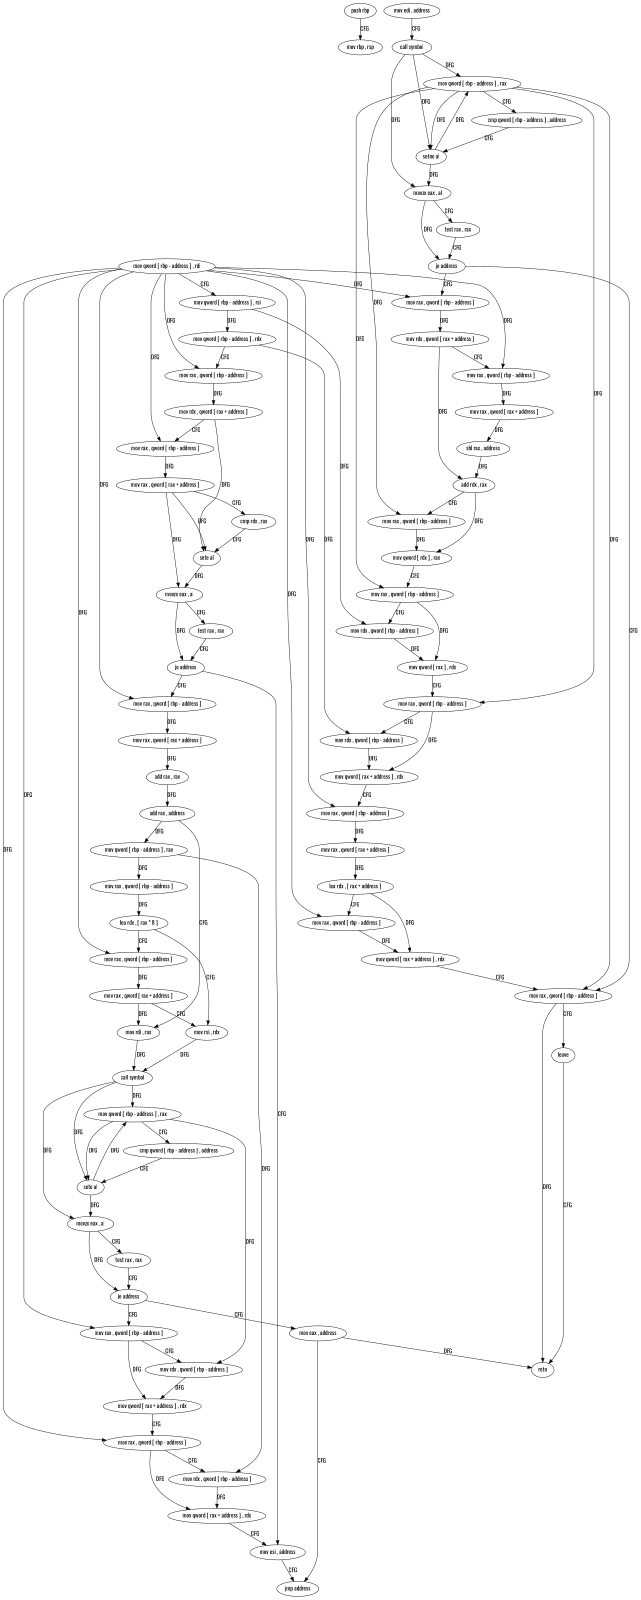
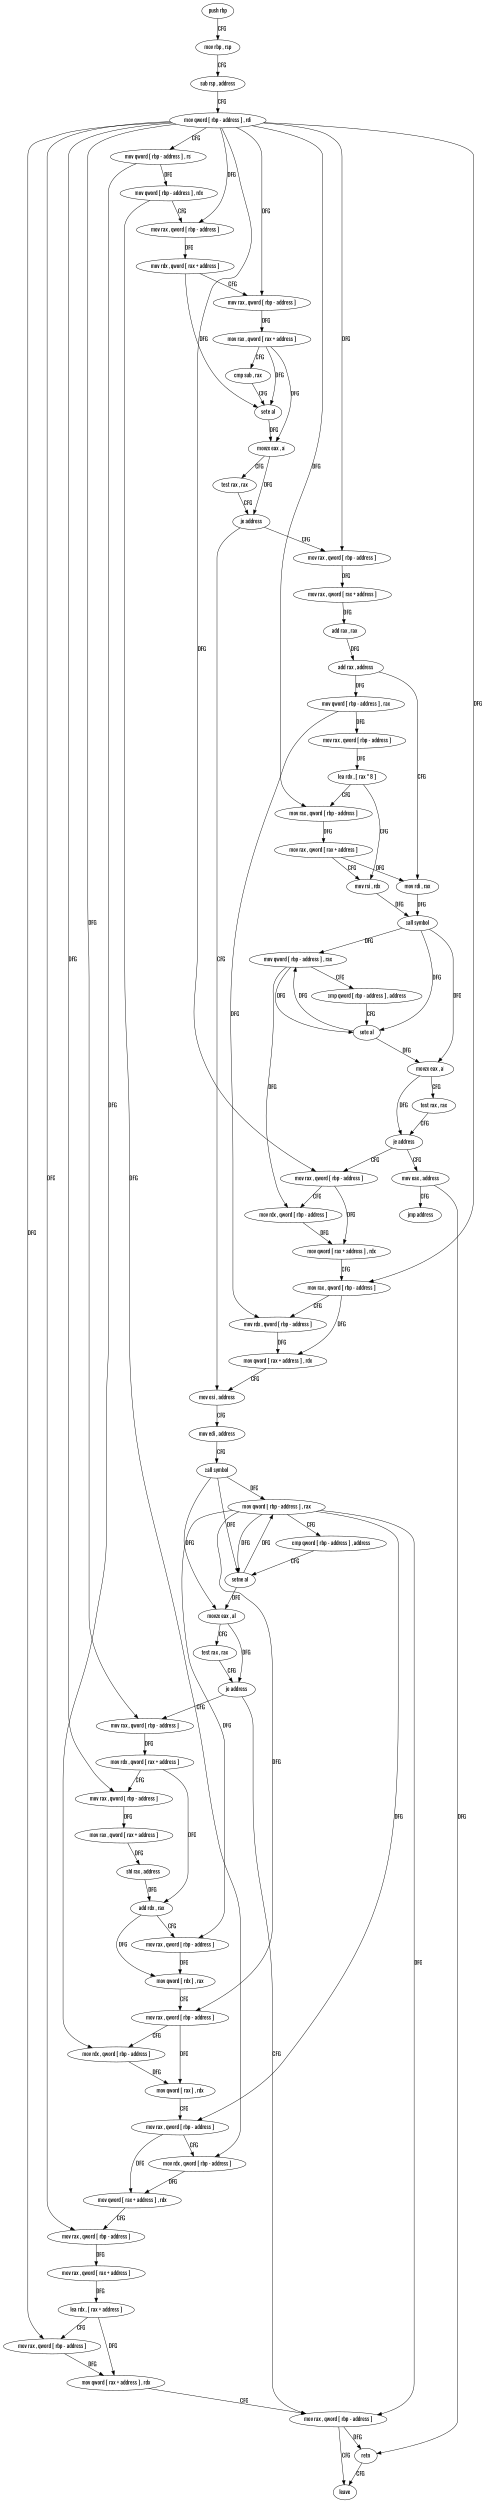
node "sub rsp , address": added
node "cmp rdx , rax": label "cmp rdx , rax" -> "cmp sub , rax"
edge "leave" -> "retn": reversed
edge "mov esi , address" -> "jmp address": now "mov esi , address" -> "mov edi , address"
